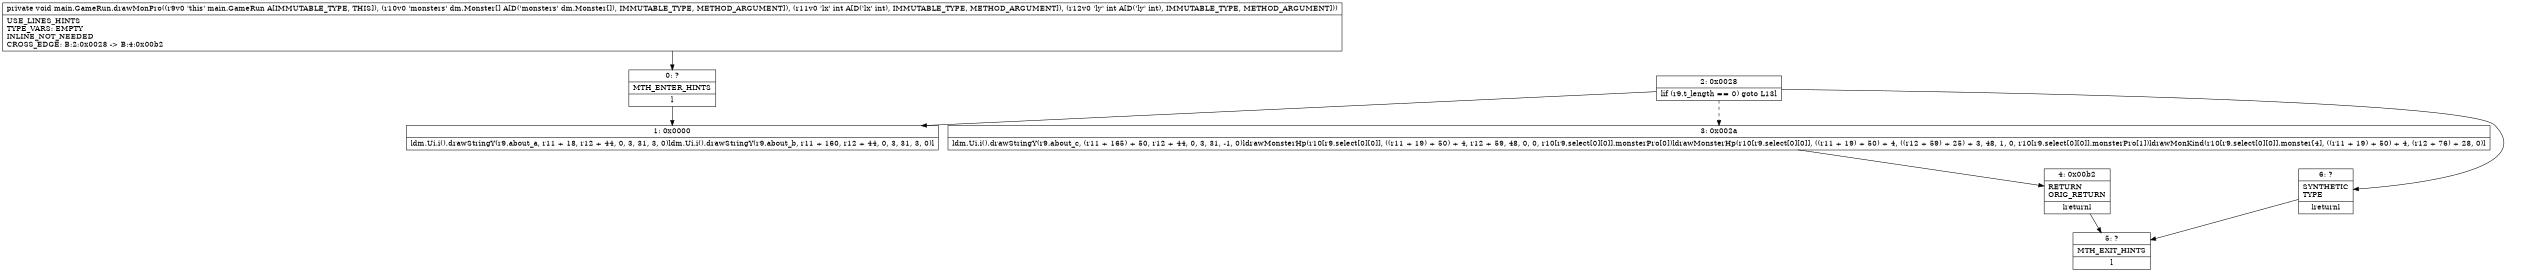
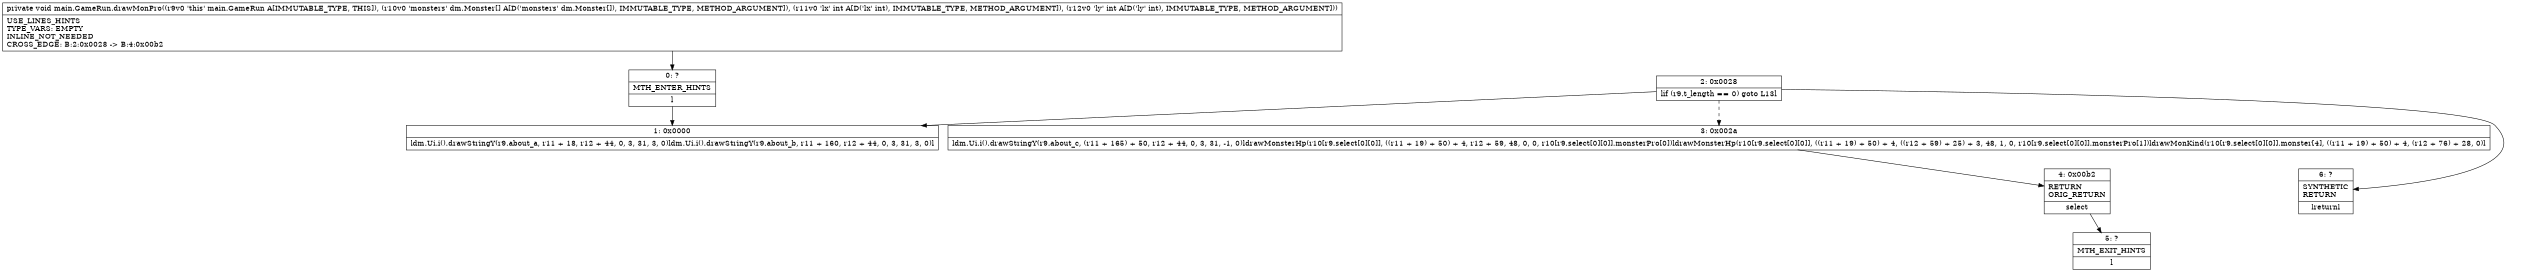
node "6: ?": text "TYPE" -> "RETURN"
node "4: 0x00b2": text "lreturnl" -> "select"
edge "6: ?" -> "5: ?": removed
